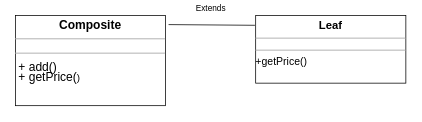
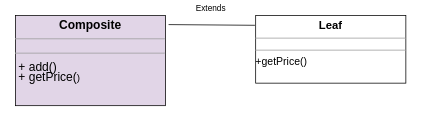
node "Composite + add() + getPrice()": fillcolor #ffffff -> #e1d5e7
